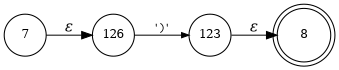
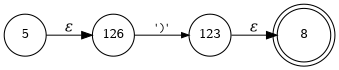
node "7": label "7" -> "5"
